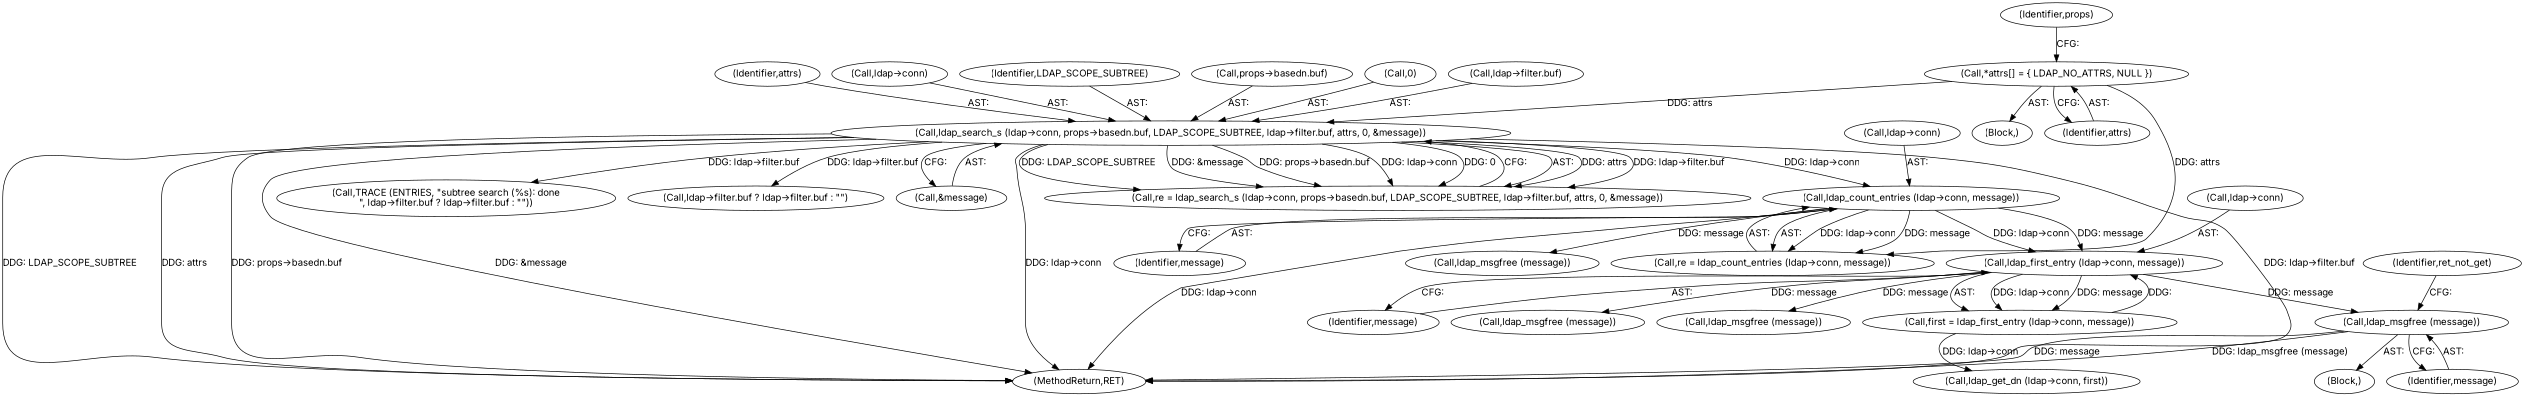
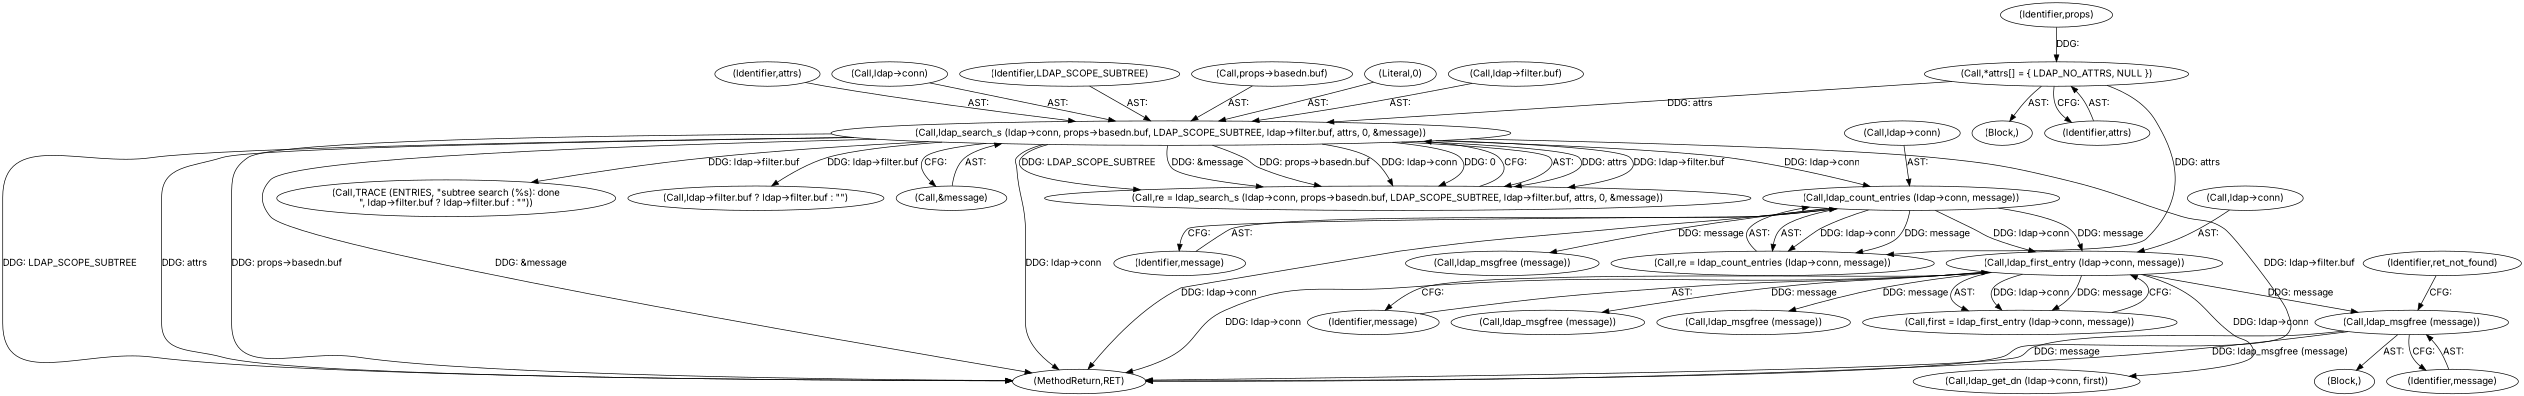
edge "(Identifier,props)" -> "(Call,*attrs[] = { LDAP_NO_ATTRS, NULL })": label "CFG: " -> "DDG: "
node "(Call,0)": label "(Call,0)" -> "(Literal,0)"
node "(Identifier,ret_not_get)": label "(Identifier,ret_not_get)" -> "(Identifier,ret_not_found)"
edge "(Call,ldap_first_entry (ldap->conn, message))" -> "(MethodReturn,RET)": added, label "DDG: ldap->conn"
edge "(Call,first = ldap_first_entry (ldap->conn, message))" -> "(Call,ldap_first_entry (ldap->conn, message))": label "DDG: " -> "CFG: "
edge "(Call,first = ldap_first_entry (ldap->conn, message))" -> "(Call,ldap_get_dn (ldap->conn, first))": now "(Call,ldap_first_entry (ldap->conn, message))" -> "(Call,ldap_get_dn (ldap->conn, first))"
